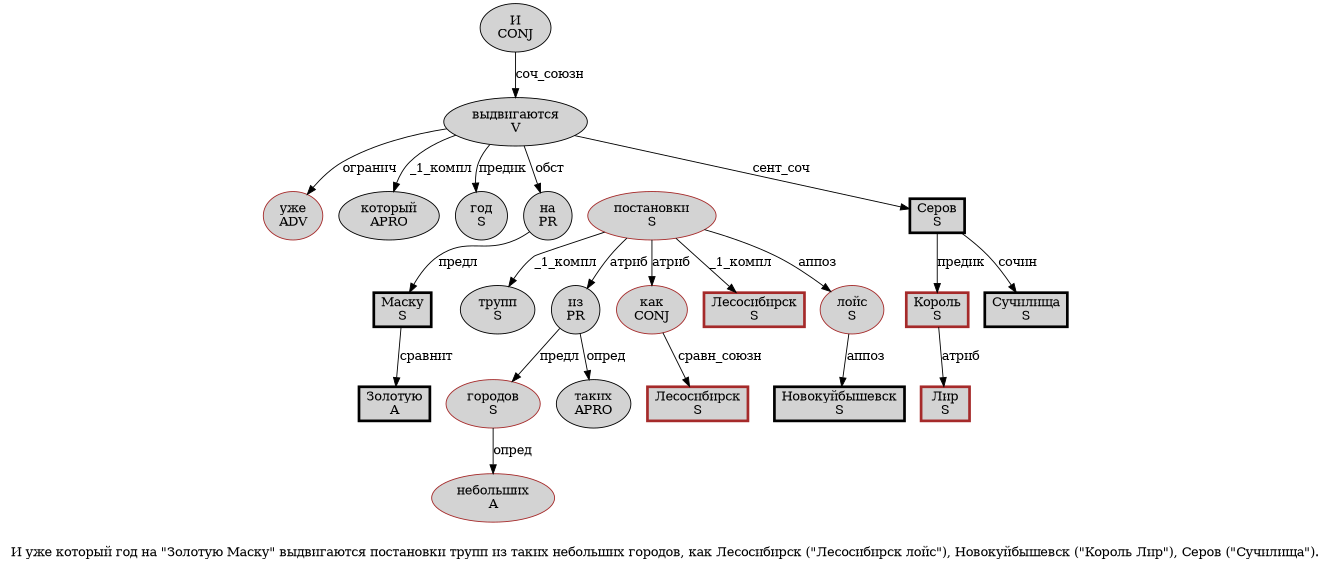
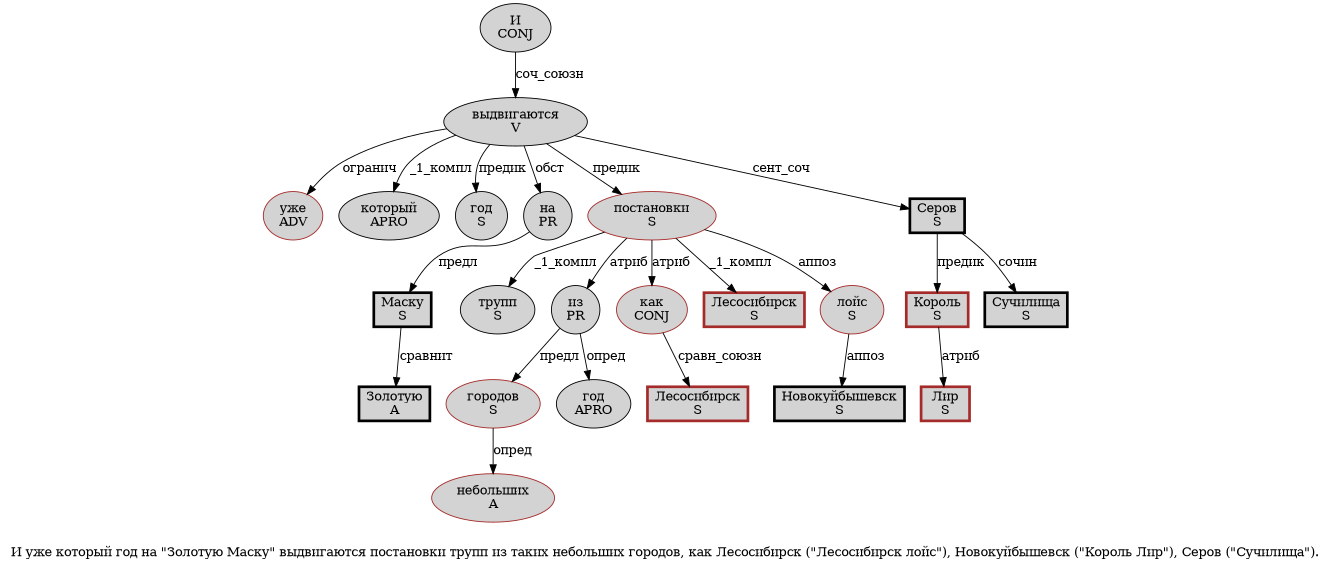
edge "выдвигаются V" -> "постановки S": added, label "предик"
node "таких APRO": label "таких APRO" -> "год APRO"
